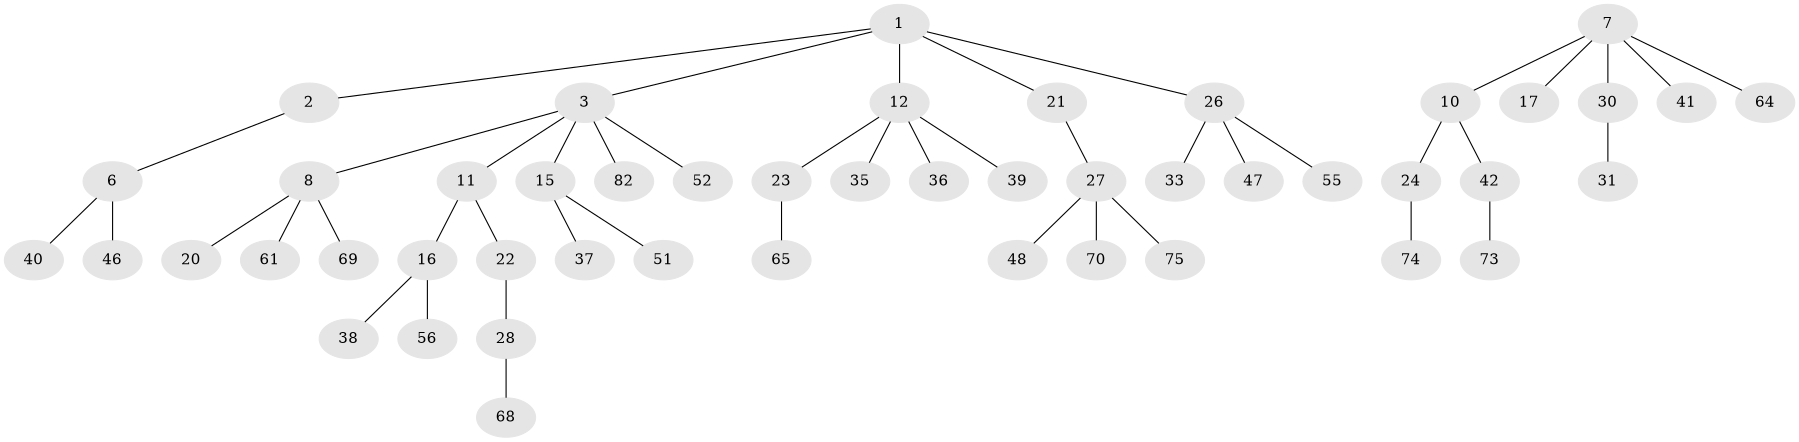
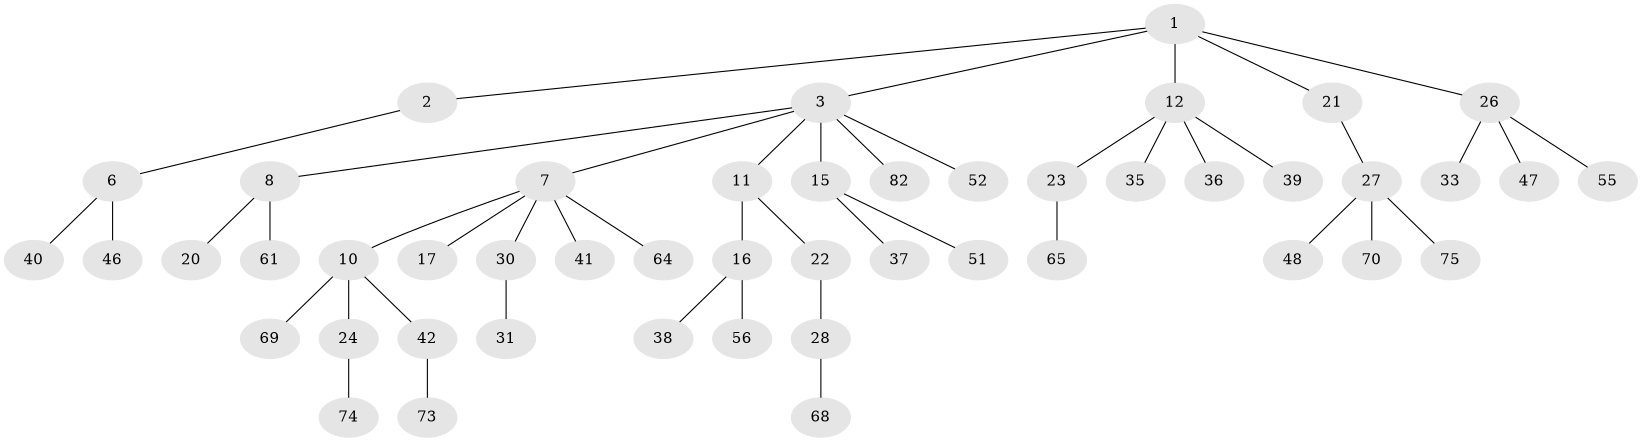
edge "3" -- "7": added
edge "8" -- "69": now "10" -- "69"
